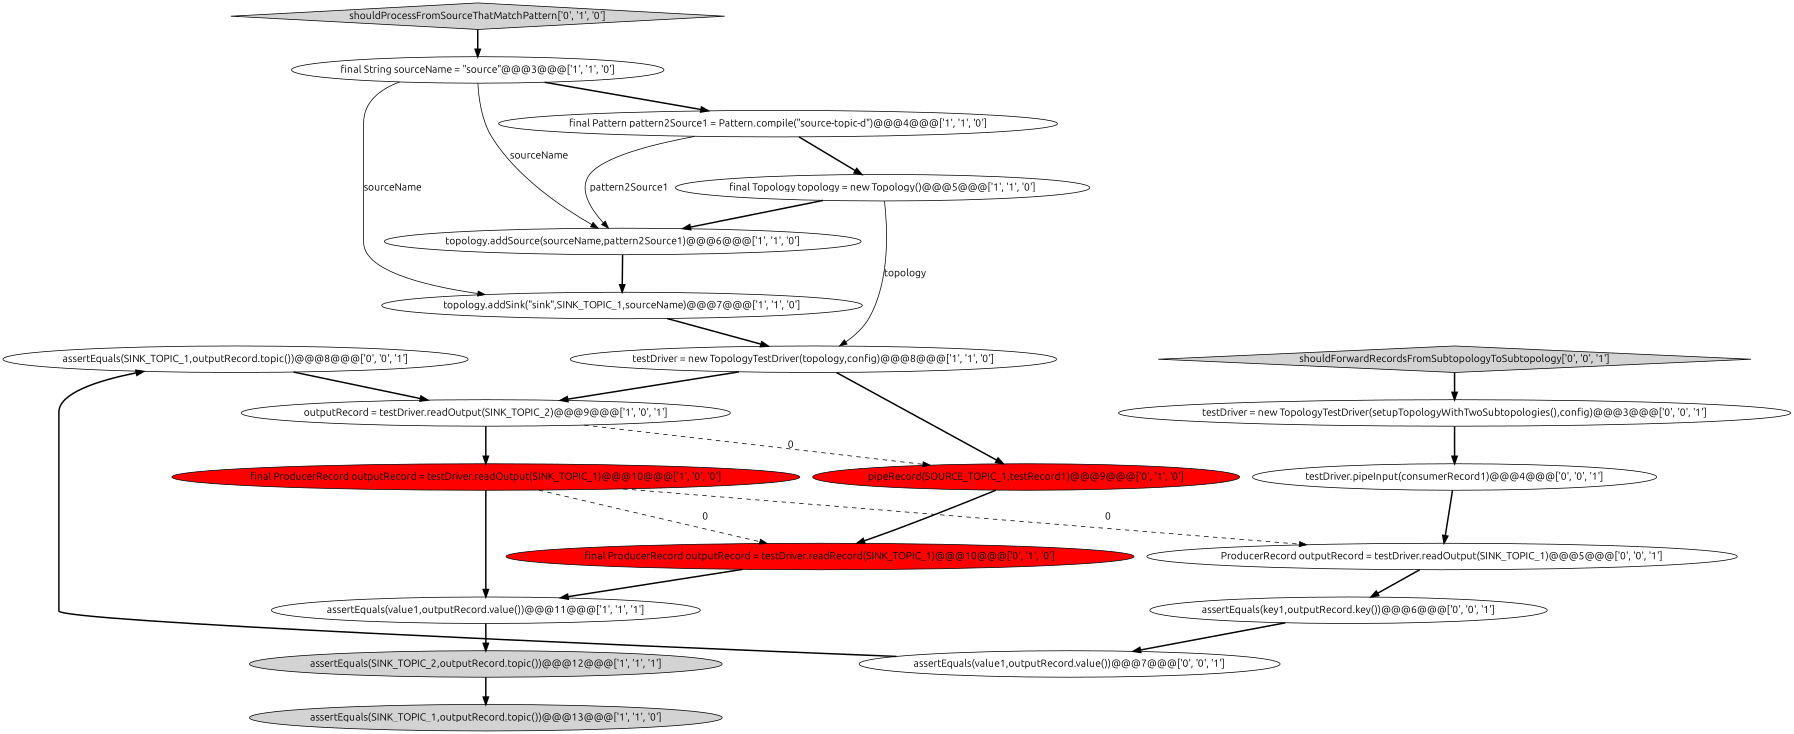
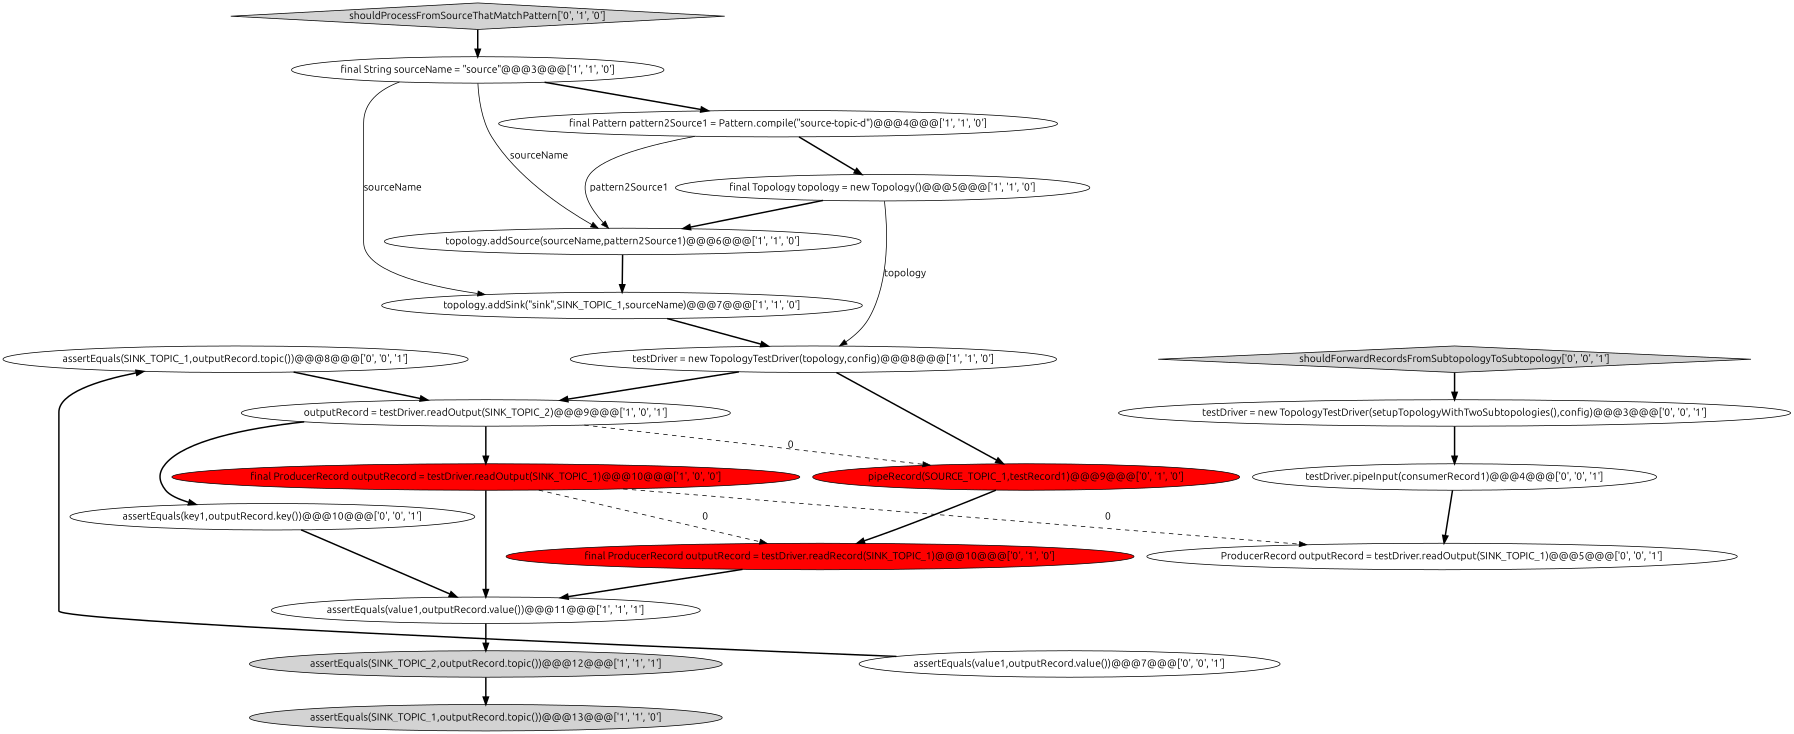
node "assertEquals(key1,outputRecord.key())@@@10@@@['0', '0', '1']": added
node "assertEquals(key1,outputRecord.key())@@@6@@@['0', '0', '1']": removed
